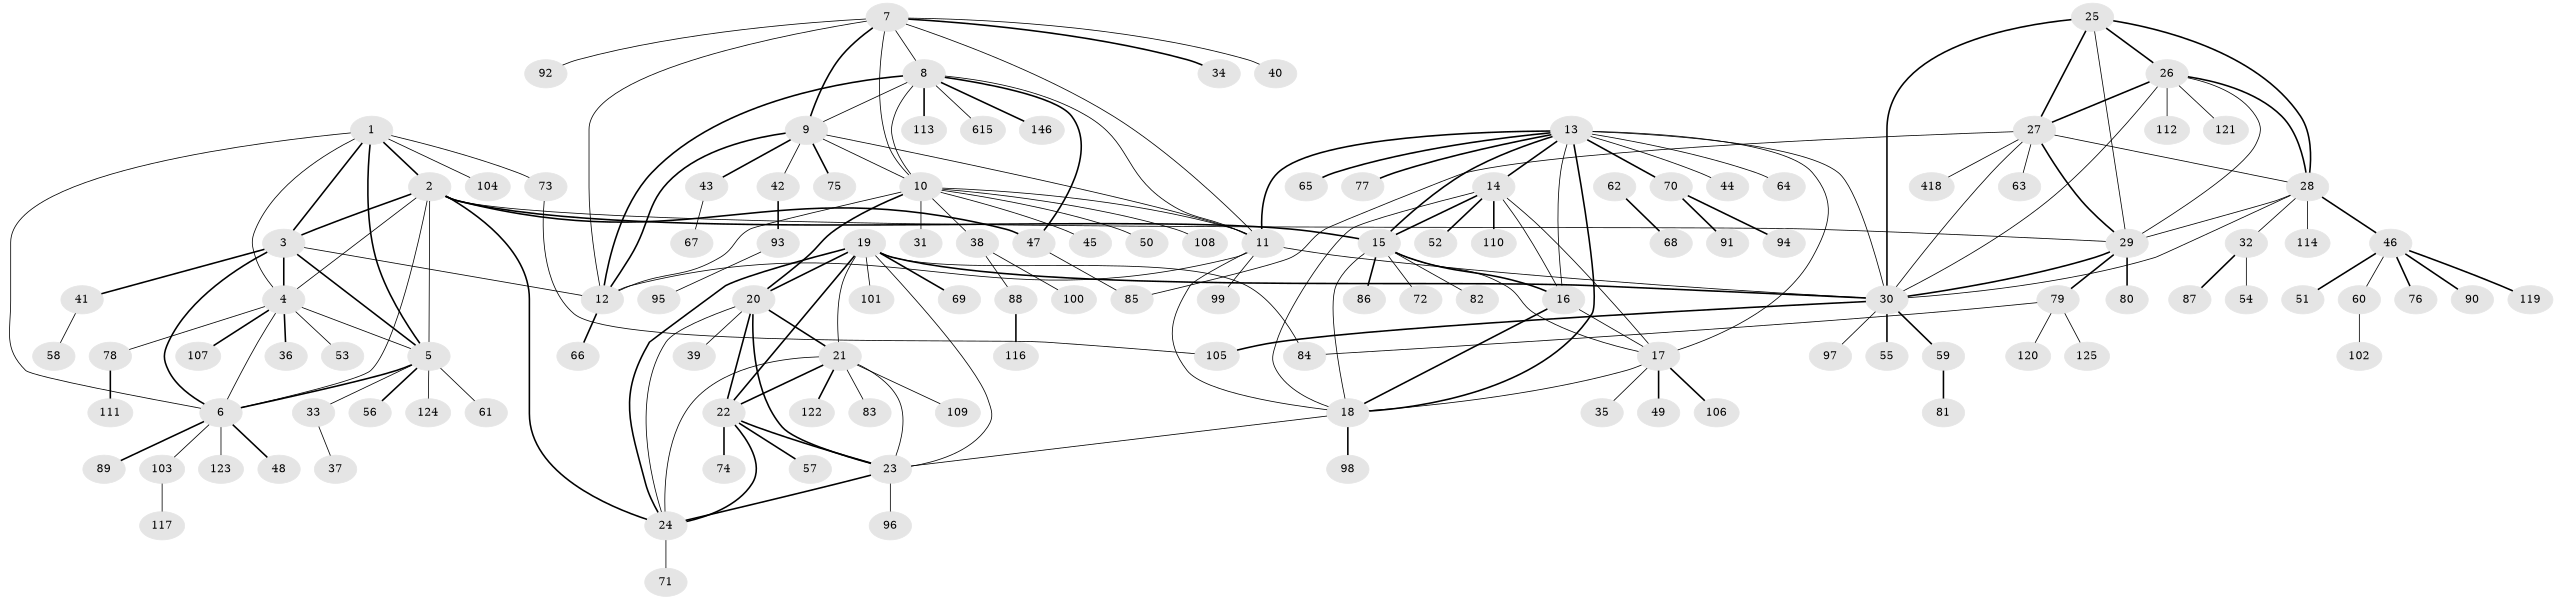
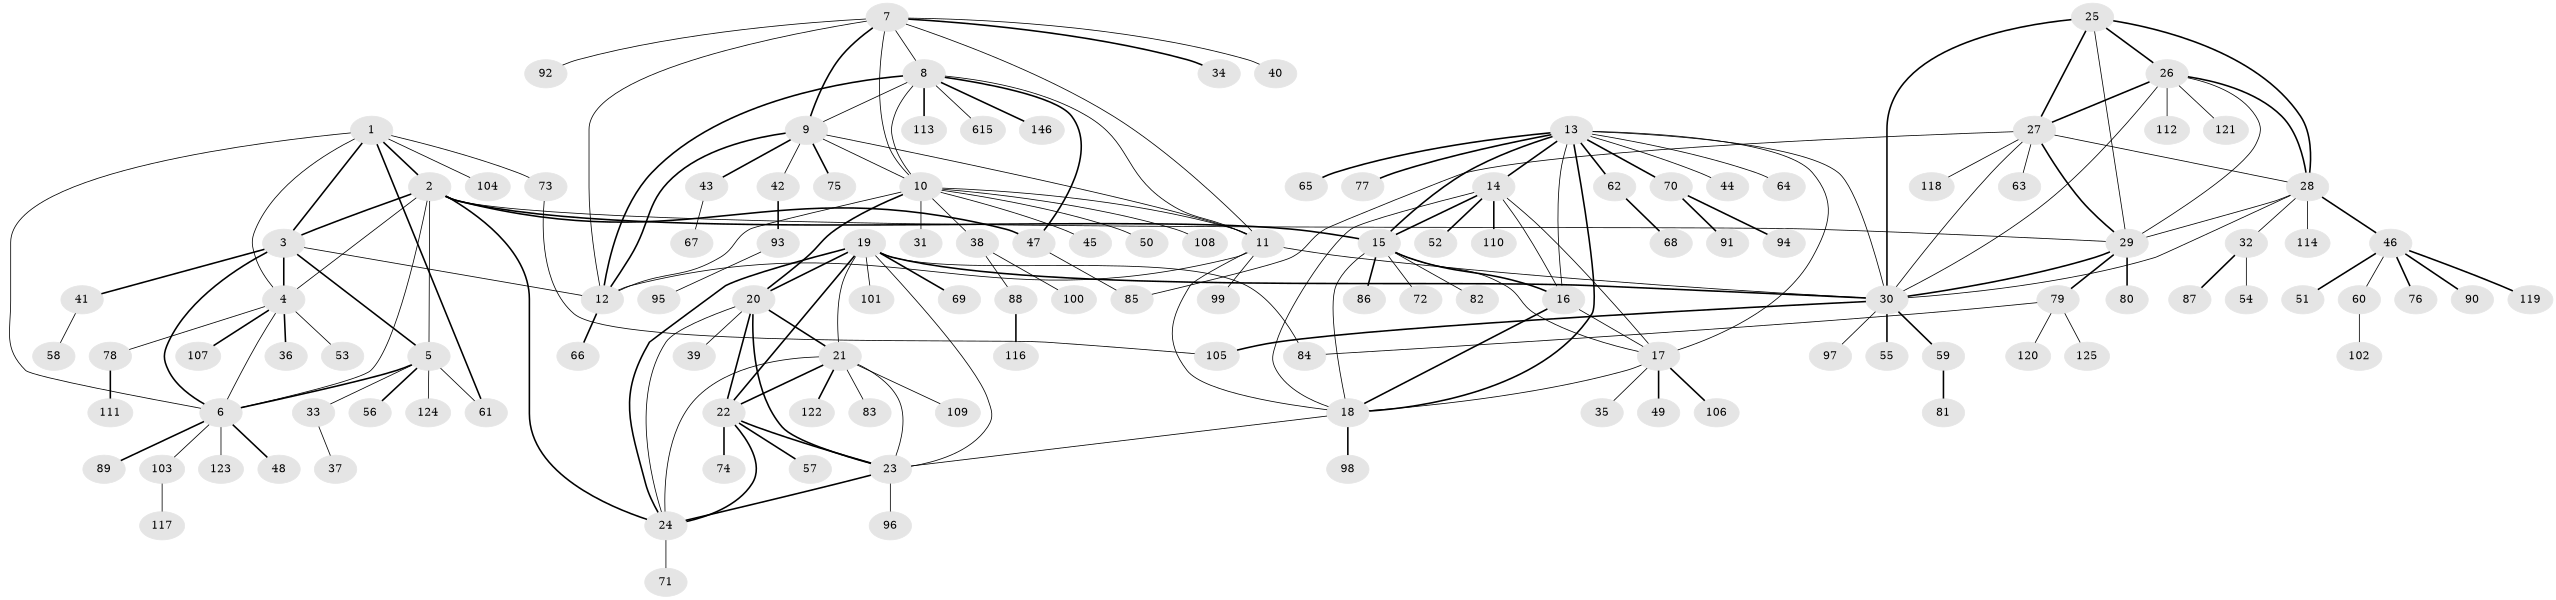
edge "13" -- "11": now "13" -- "62"
node "418": label "418" -> "118"
edge "1" -- "5": now "1" -- "61"
edge "4" -- "5": removed
